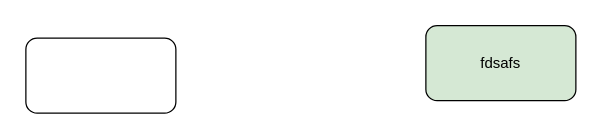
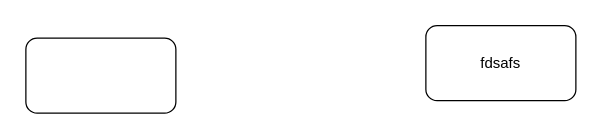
node "fdsafs": fillcolor #d5e8d4 -> #ffffff
